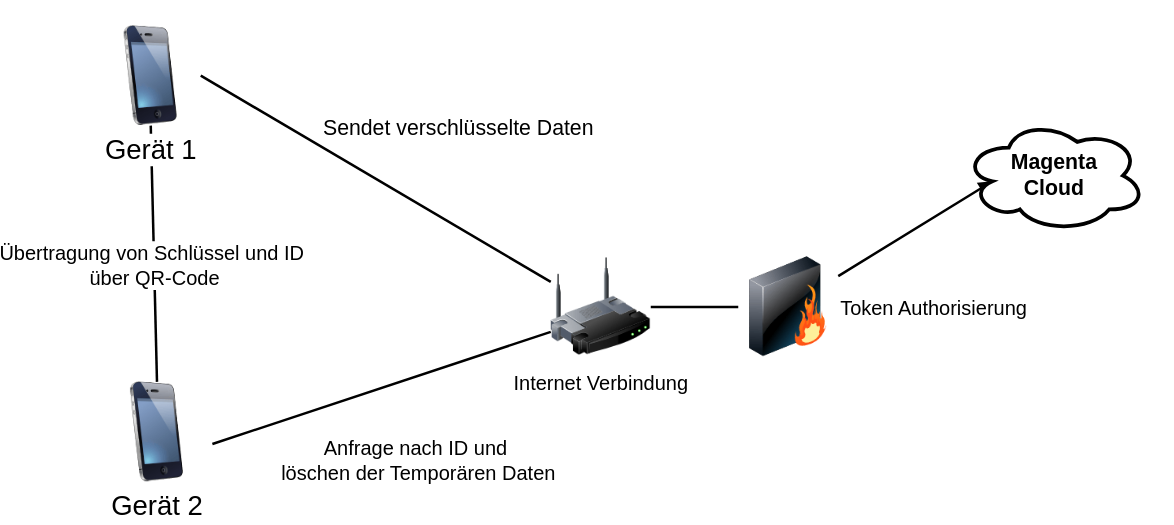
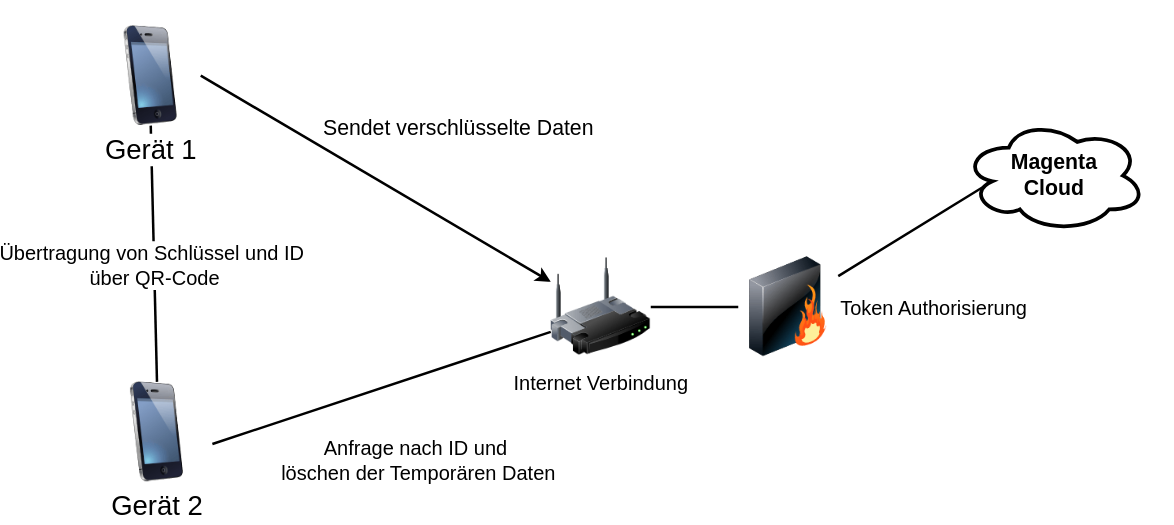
edge "Token Authorisierung" -> "Magenta Cloud": arrowhead block -> none
edge "Gerät 1" -- "Internet Verbindung": arrowhead none -> classic
